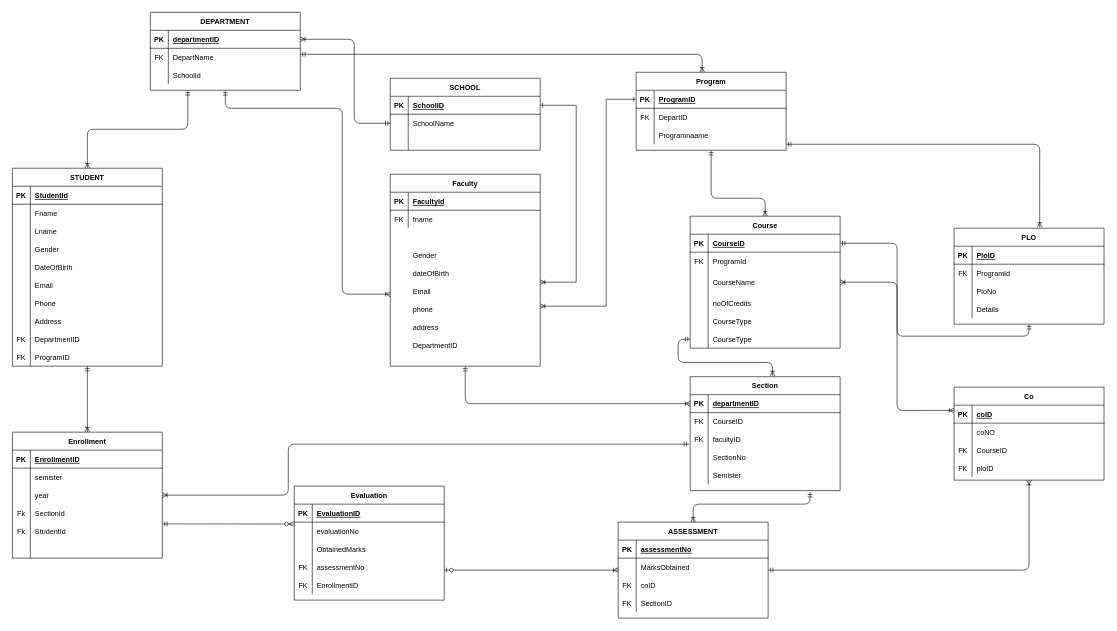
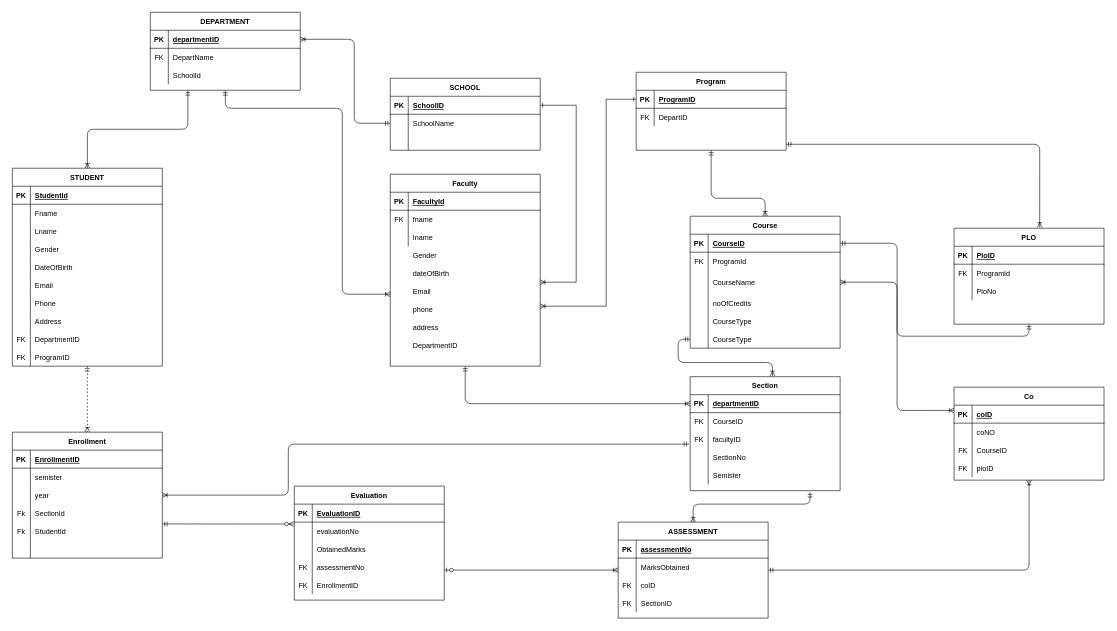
edge "DEPARTMENT" -- "Program": removed
node "Programnaame": removed
node "Iname": added
node "Details": removed
edge "STUDENT" -- "Enrollment": style solid -> dashed
